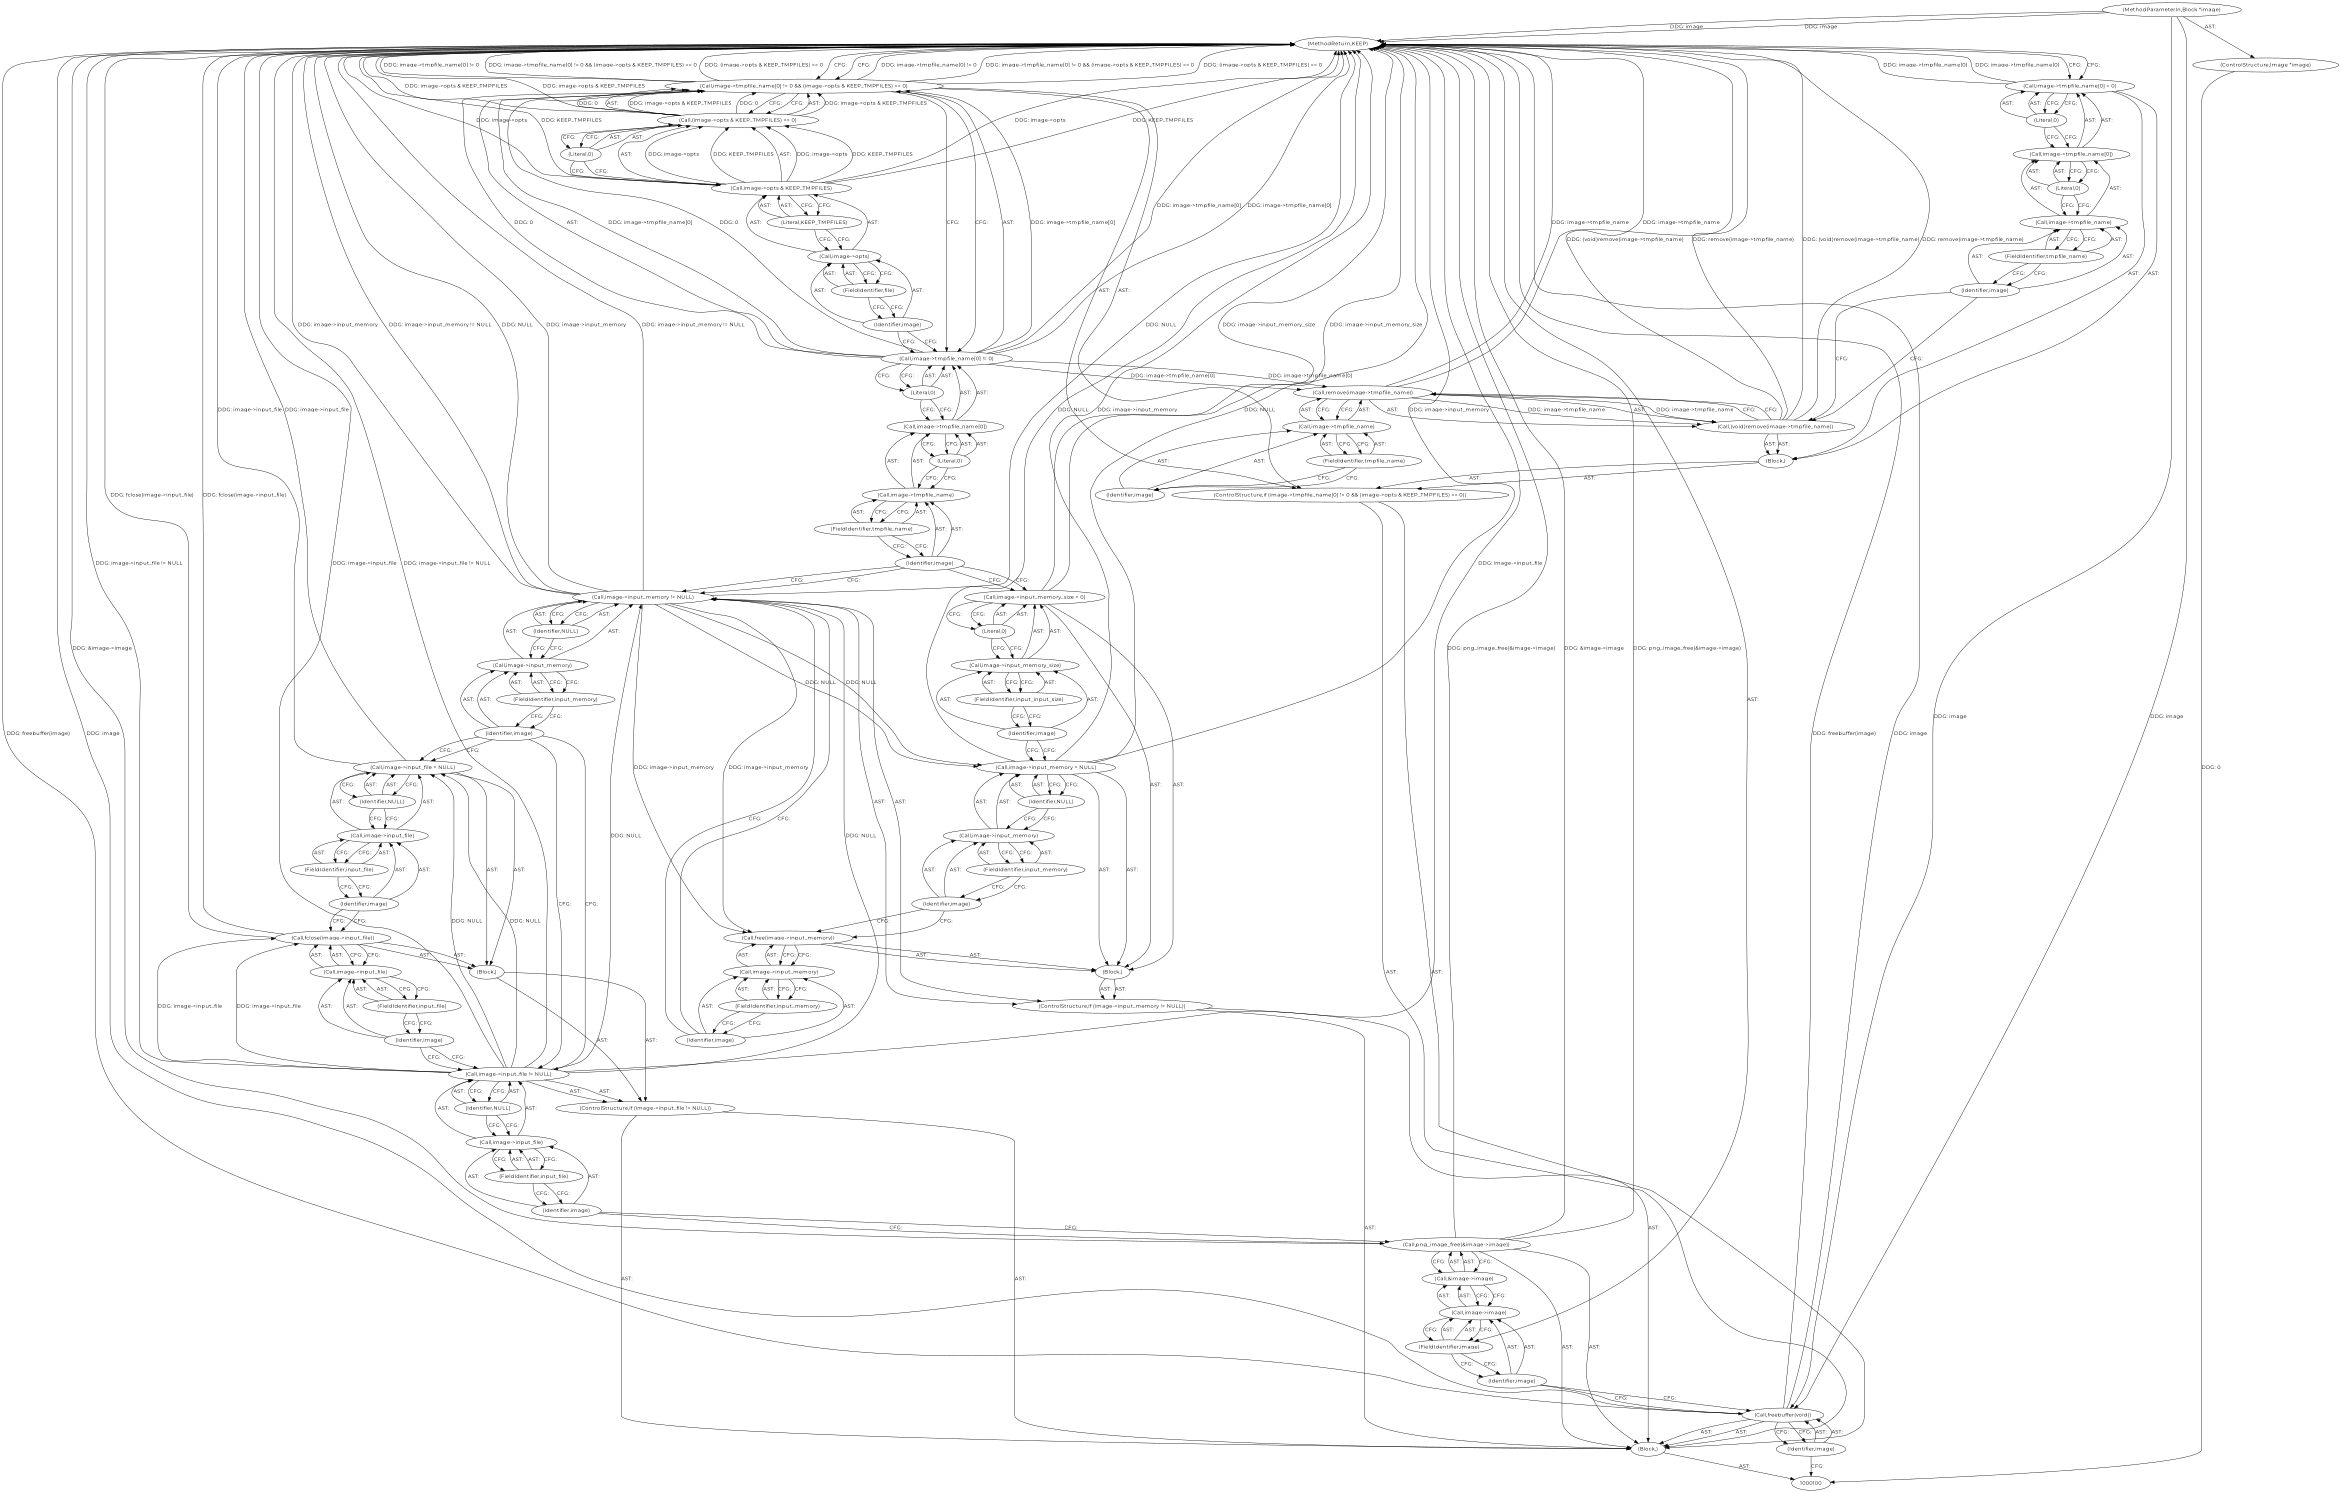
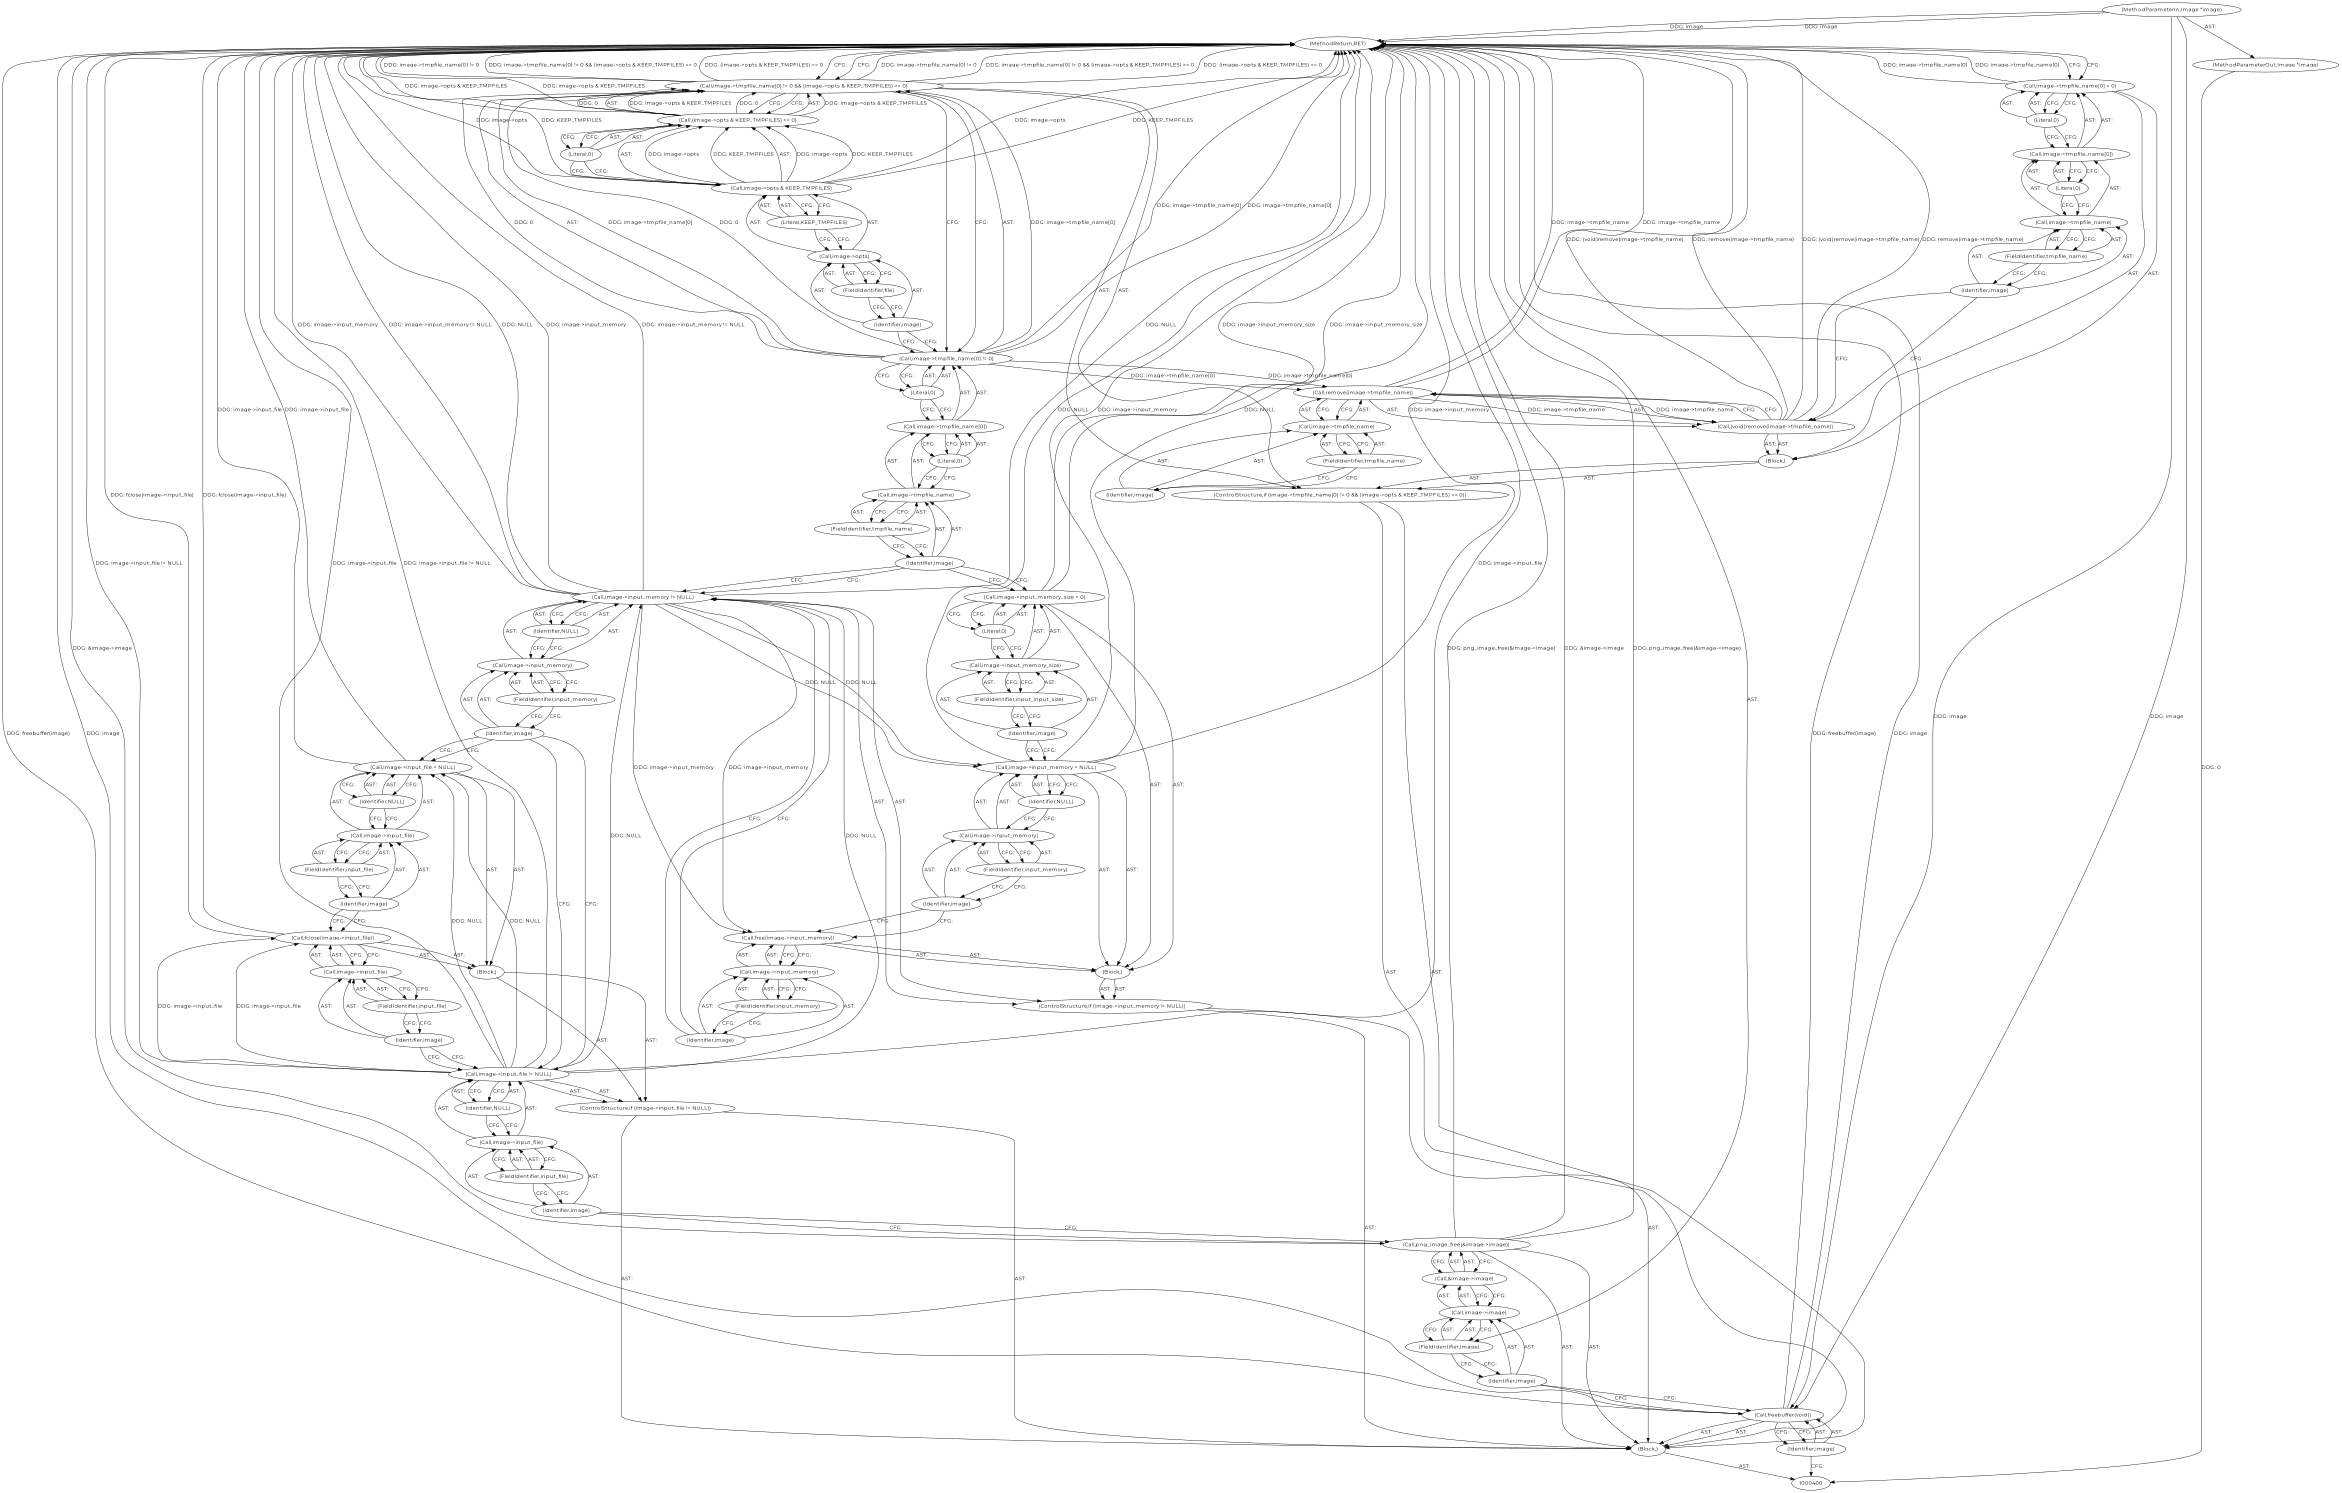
node "(MethodParameterIn,Block *image)": label "(MethodParameterIn,Block *image)" -> "(MethodParameterIn,Image *image)"
node "(MethodReturn,KEEP)": label "(MethodReturn,KEEP)" -> "(MethodReturn,RET)"
node "(ControlStructure,Image *image)": label "(ControlStructure,Image *image)" -> "(MethodParameterOut,Image *image)"
node "1000100": label "1000100" -> "1000400"
